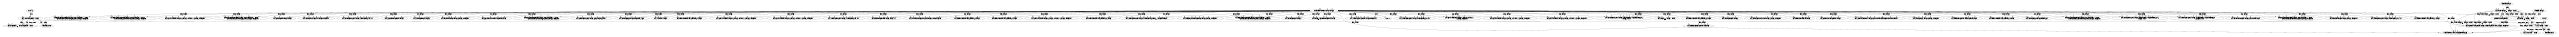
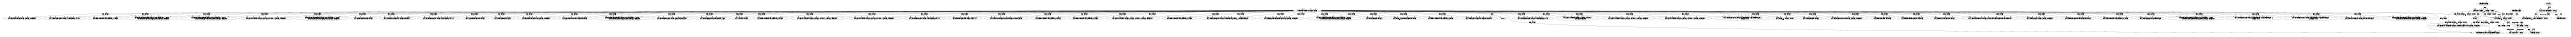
node "(GetPreviousImageInList,)": label "(GetPreviousImageInList,)" -> "(Block,)"
node "1000157": removed
edge "(Call,(const ImageInfo *) NULL)" -> "(Call,(Image *) NULL)": removed, label "DDG: NULL"
edge "(Call,TIFFWritePixels(tiff,&tiff_info,y,3,image))" -> "(Call,TIFFSetEXIFProperties(tiff,image))": now "(MethodParameterIn,Image *image)" -> "(Call,TIFFSetEXIFProperties(tiff,image))"
